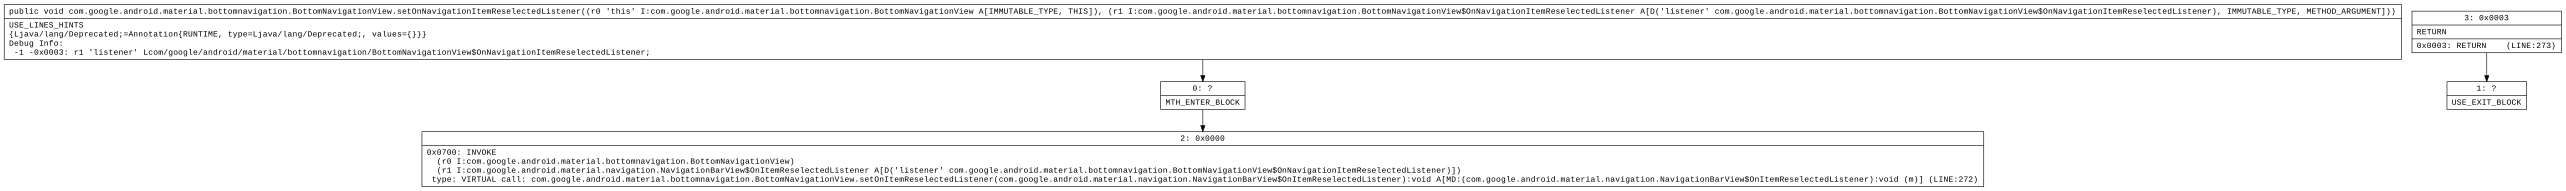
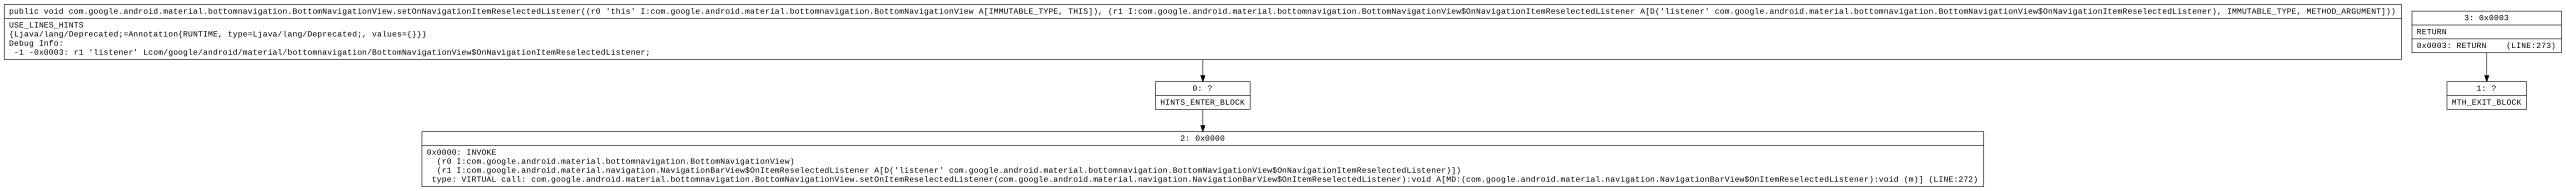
node "0: ?": text "MTH_ENTER_BLOCK" -> "HINTS_ENTER_BLOCK"
node "1: ?": text "USE_EXIT_BLOCK" -> "MTH_EXIT_BLOCK"
node "2: 0x0000": text "0x0700: INVOKE" -> "0x0000: INVOKE"
